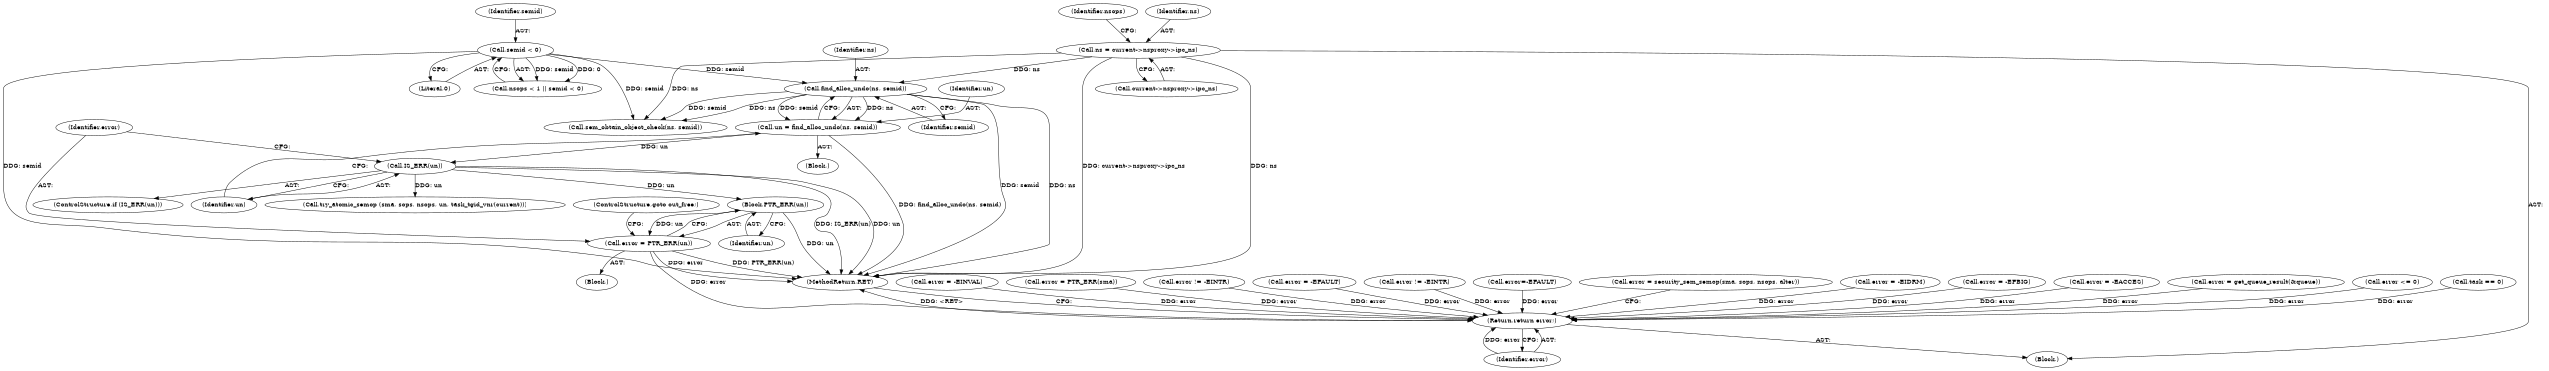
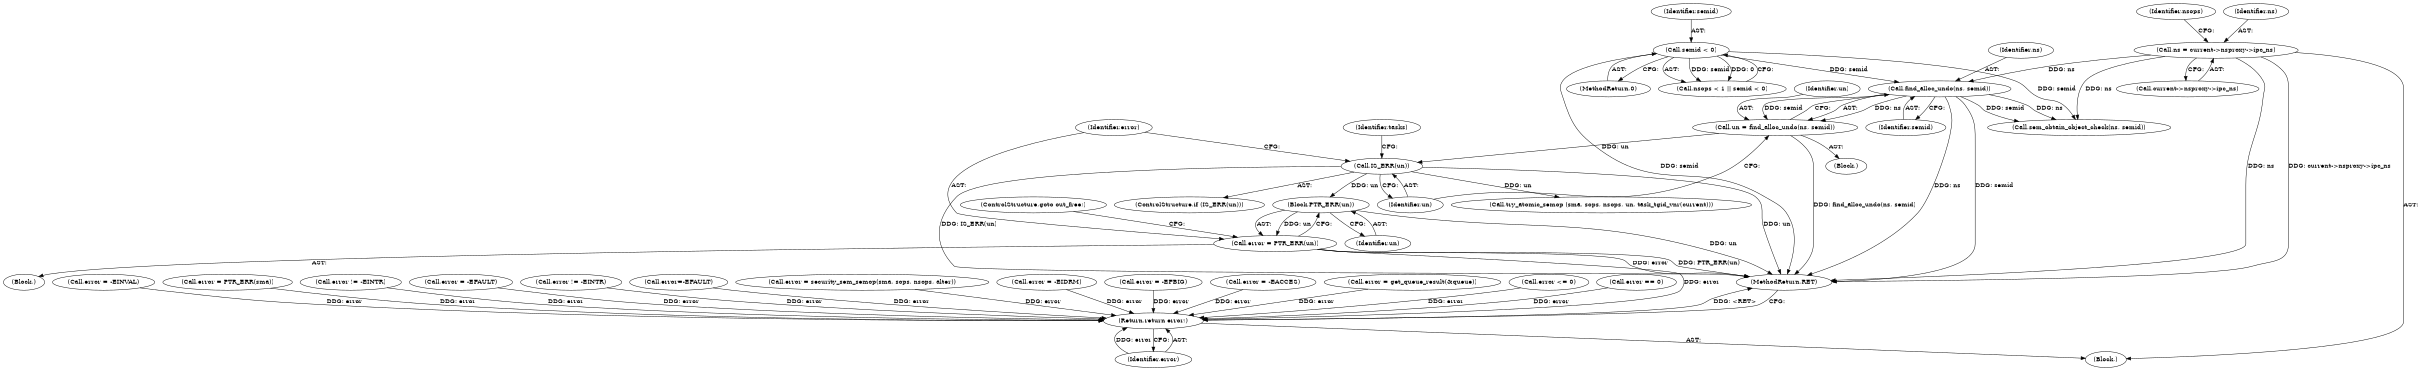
node "(Literal,0)": label "(Literal,0)" -> "(MethodReturn,0)"
node "(Identifier,tasks)": added
node "(Call,task == 0)": label "(Call,task == 0)" -> "(Call,error == 0)"
edge "(Call,error = security_sem_semop(sma, sops, nsops, alter))" -> "(Return,return error;)": label "CFG: " -> "DDG: error"
